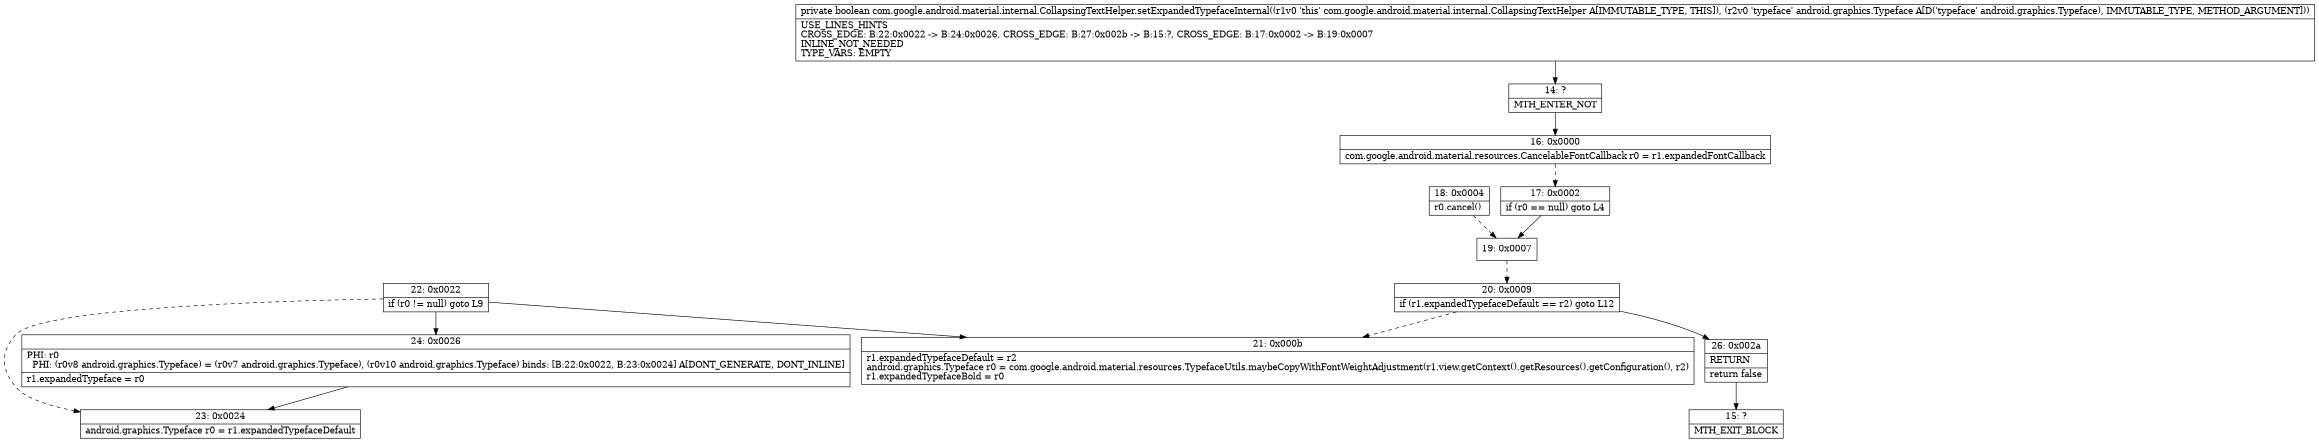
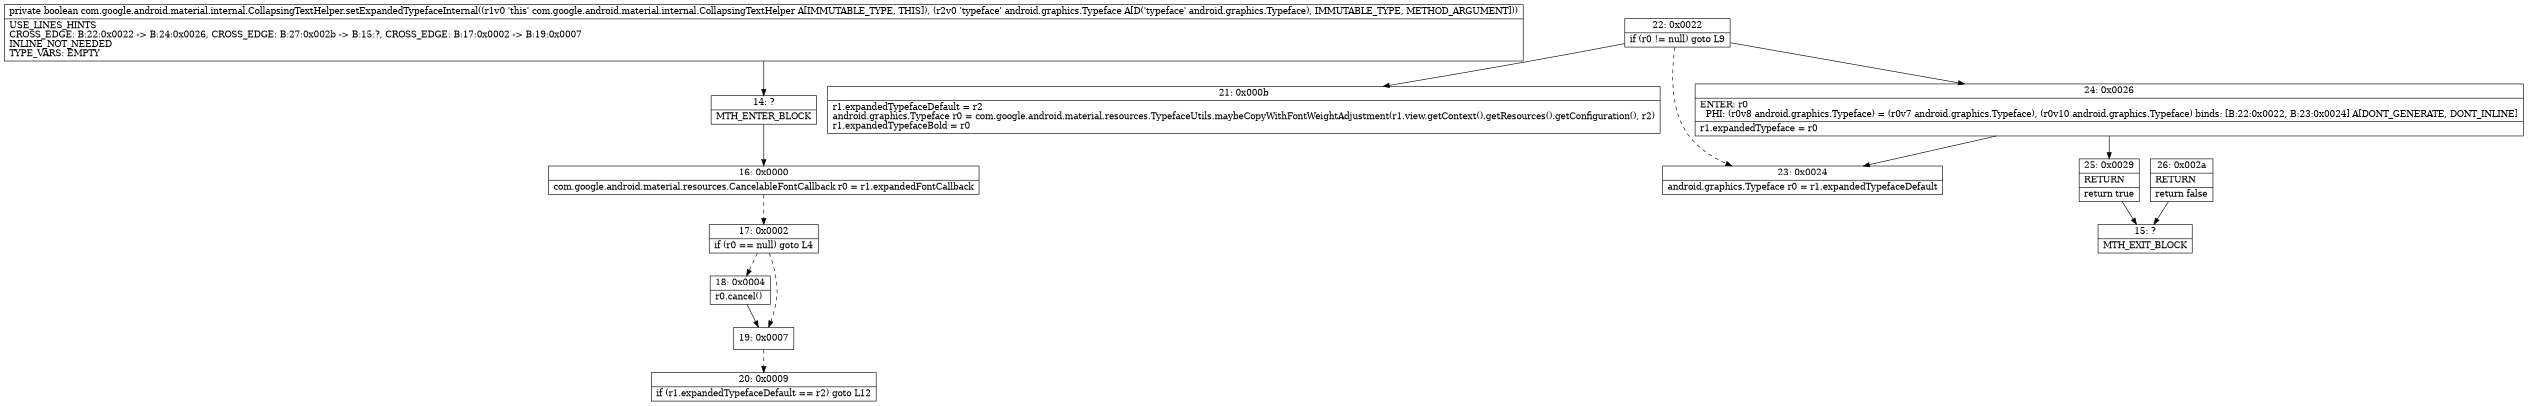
node "14: ?": text "MTH_ENTER_NOT" -> "MTH_ENTER_BLOCK"
node "25: 0x0029": added
edge "18: 0x0004" -> "19: 0x0007": style dashed -> solid
edge "17: 0x0002" -> "19: 0x0007": style solid -> dashed
edge "17: 0x0002" -> "18: 0x0004": added
edge "20: 0x0009" -> "26: 0x002a": removed
edge "20: 0x0009" -> "21: 0x000b": removed
node "24: 0x0026": text "PHI: r0" -> "ENTER: r0"
